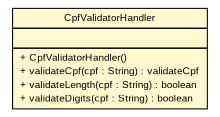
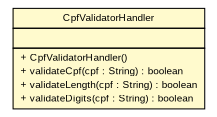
node "CpfValidatorHandler": text "+ validateCpf(cpf : String) : validateCpf" -> "+ validateCpf(cpf : String) : boolean"
